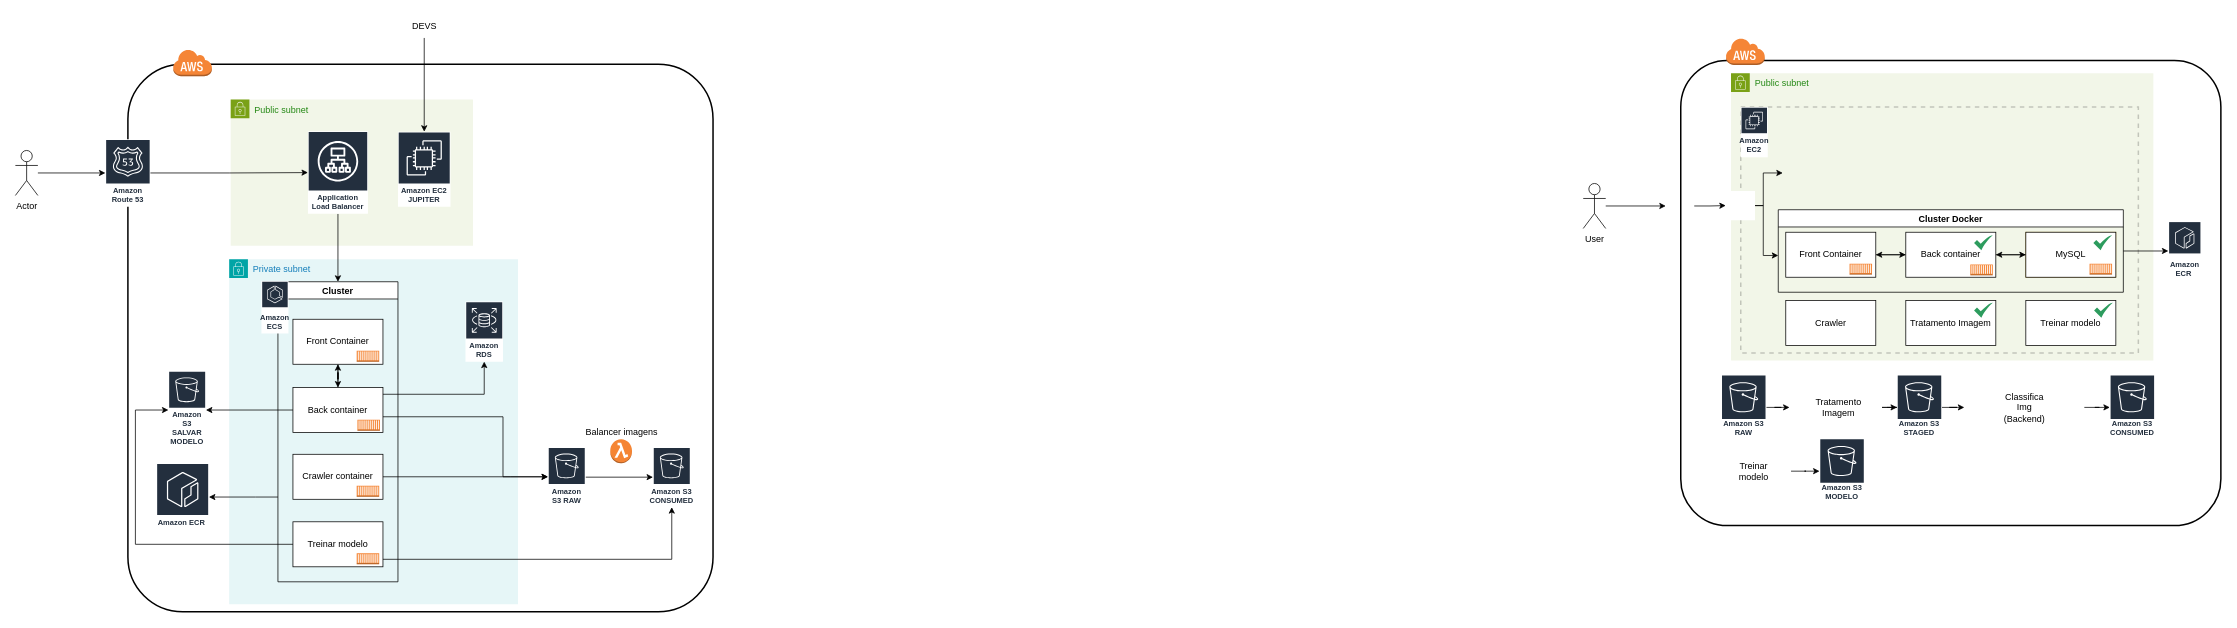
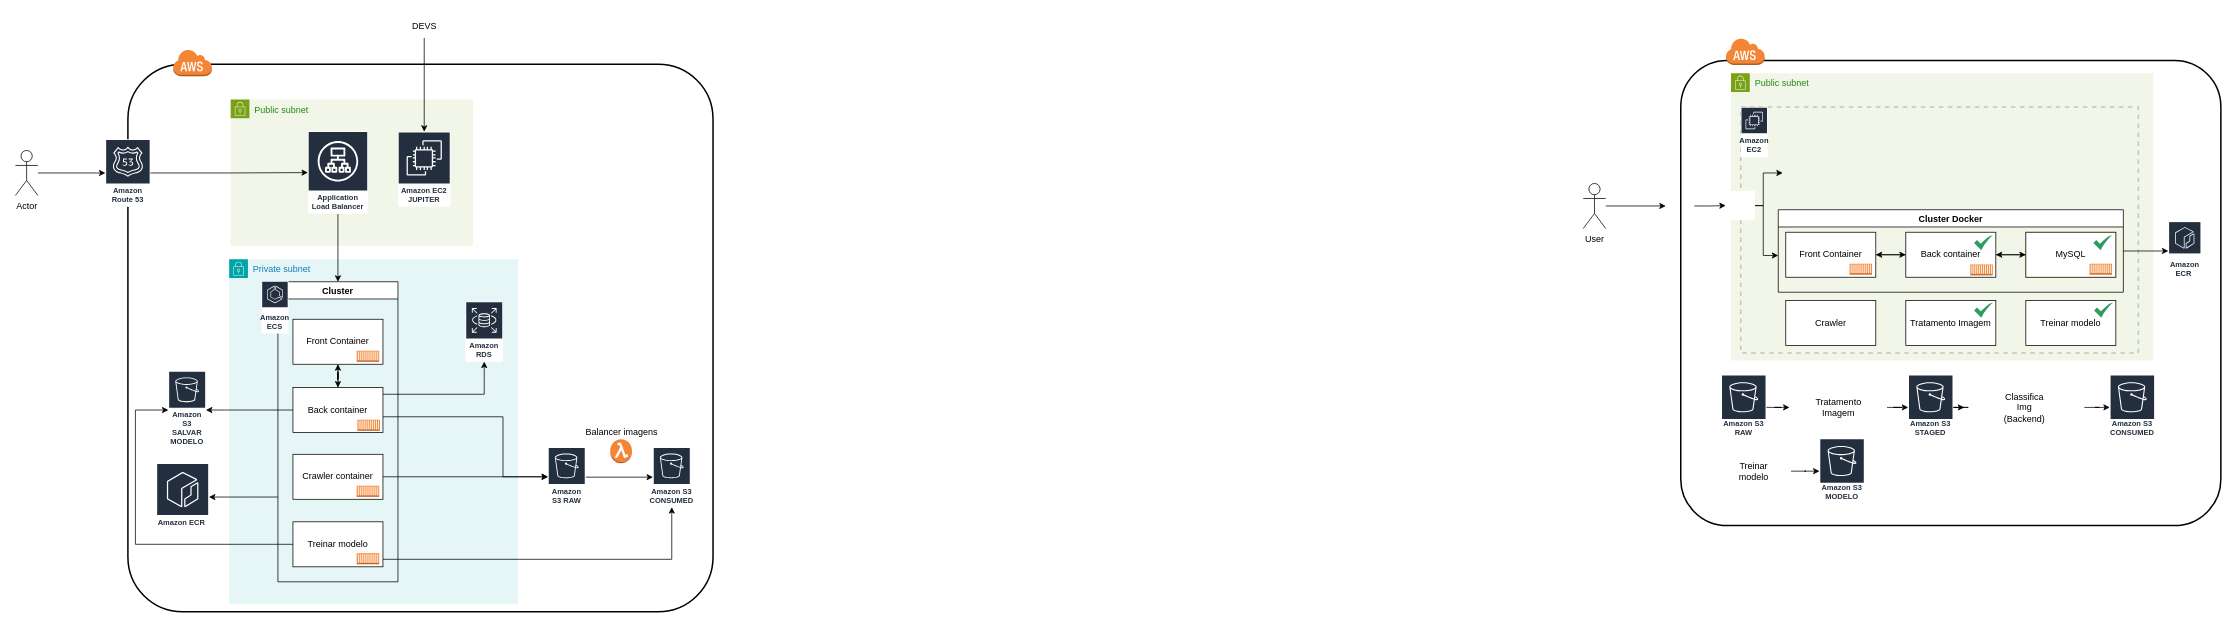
node "Amazon S3 STAGED": moved (1919, 407) -> (1930, 407)
